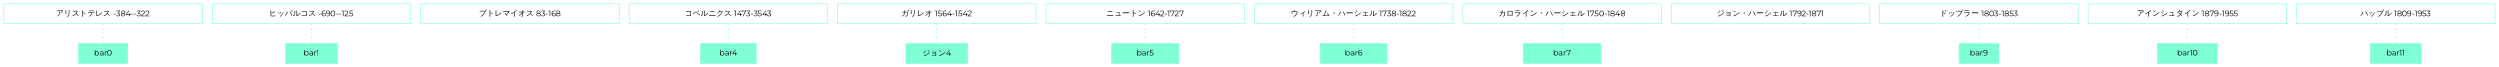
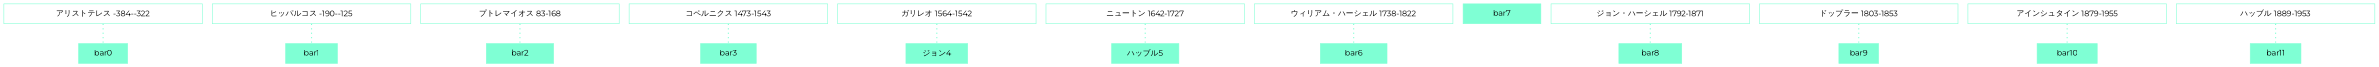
node "ヒッパルコス -690--125": label "ヒッパルコス -690--125" -> "ヒッパルコス -190--125"
node "コペルニクス 1473-3543": label "コペルニクス 1473-3543" -> "コペルニクス 1473-1543"
node "カロライン・ハーシェル 1750-1848": removed
node "ハッブル 1809-1953": label "ハッブル 1809-1953" -> "ハッブル 1889-1953"
node "bar2": added
node "bar4": label "bar4" -> "bar3"
node "bar5": label "bar5" -> "ハッブル5"
node "bar8": added
